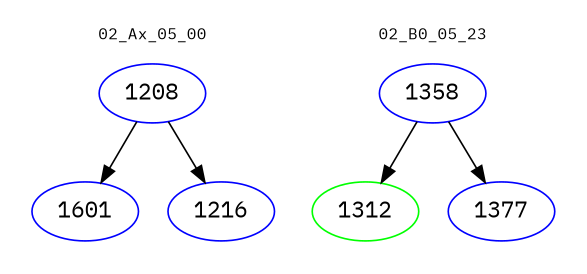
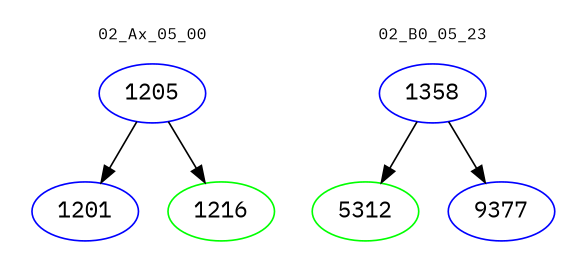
node "1208": label "1208" -> "1205"
node "1601": label "1601" -> "1201"
node "1216": color blue -> green
node "1312": label "1312" -> "5312"
node "1377": label "1377" -> "9377"
